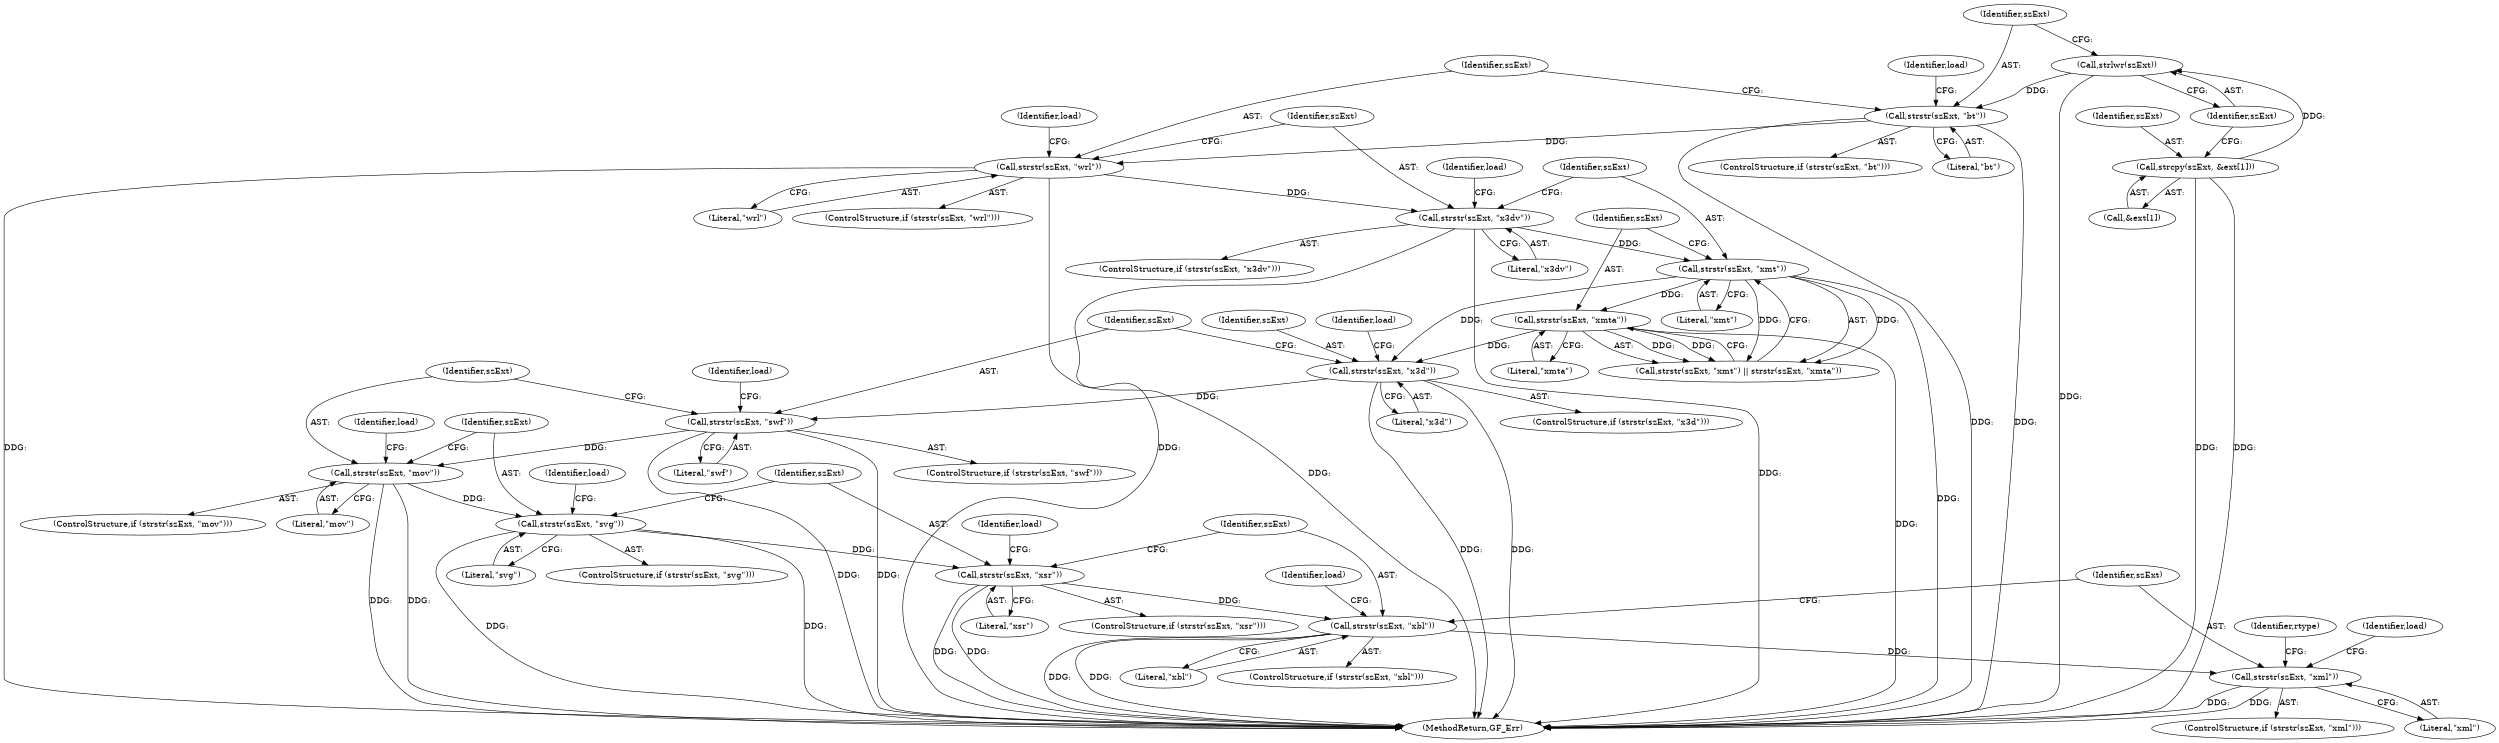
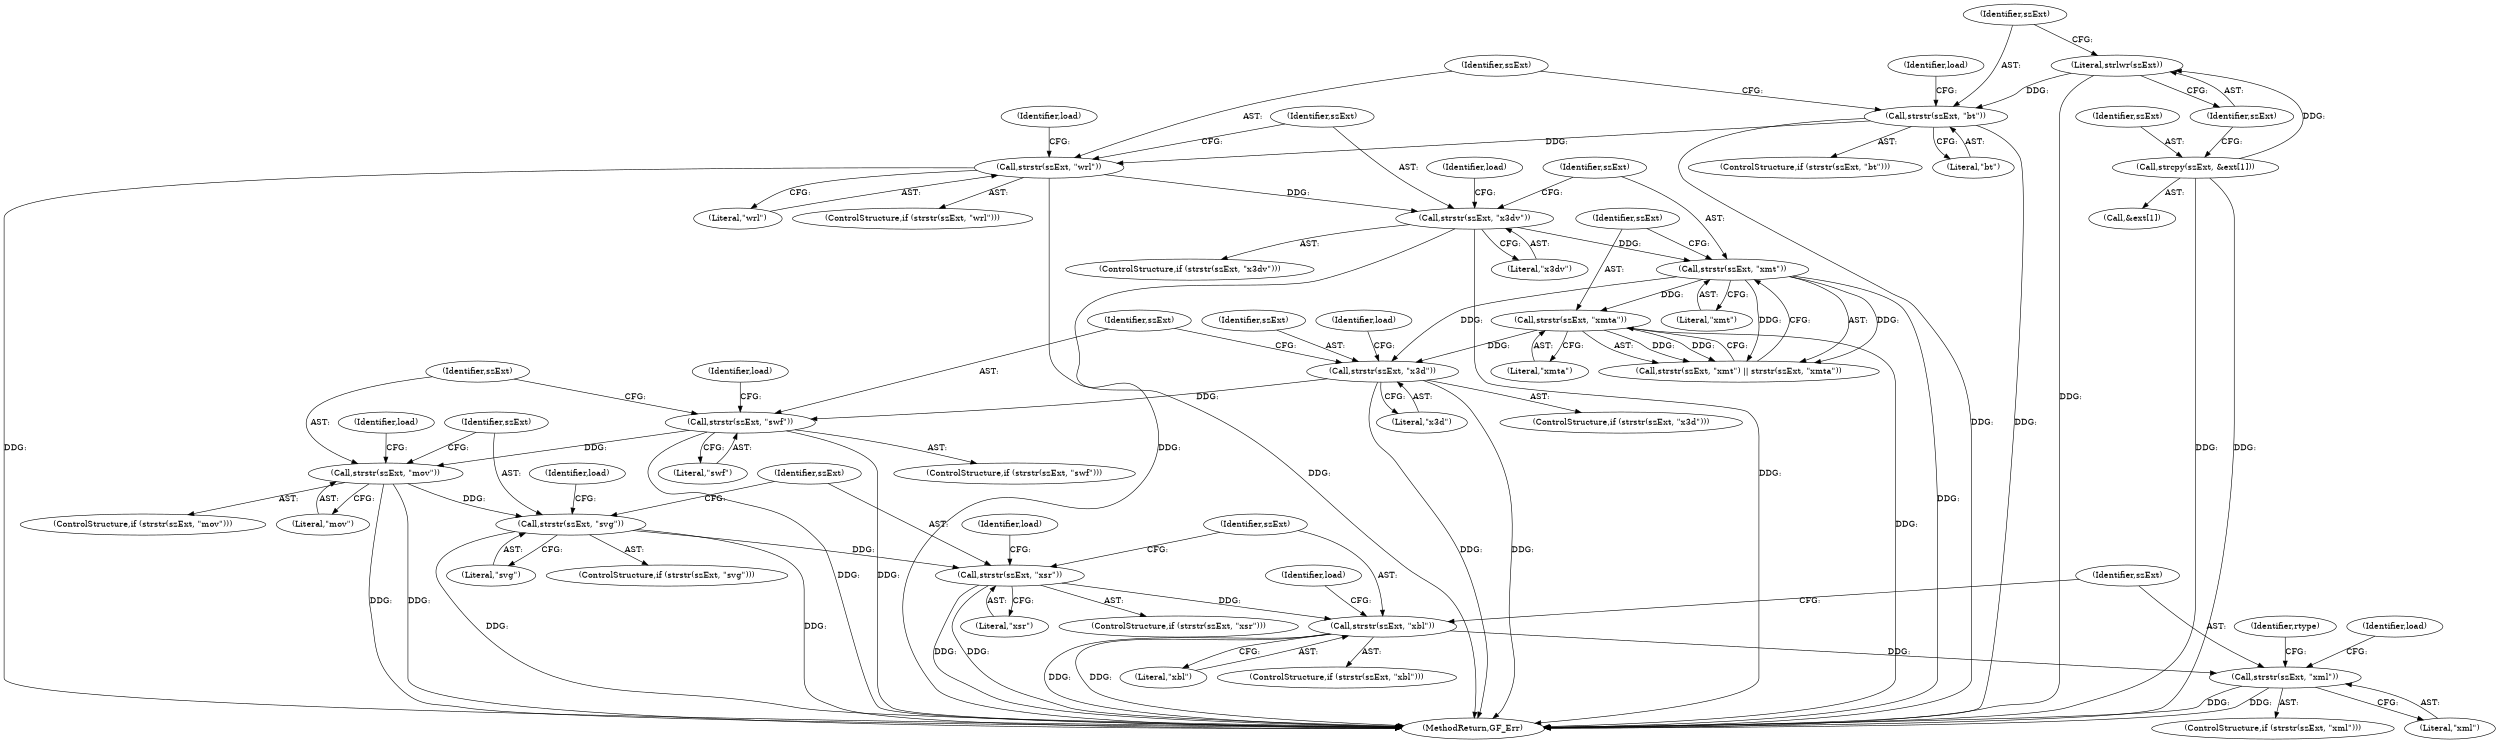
node "(Call,strlwr(szExt))": label "(Call,strlwr(szExt))" -> "(Literal,strlwr(szExt))"
edge "(Call,&ext[1])" -> "(Call,strcpy(szExt, &ext[1]))": removed, label "AST:"
